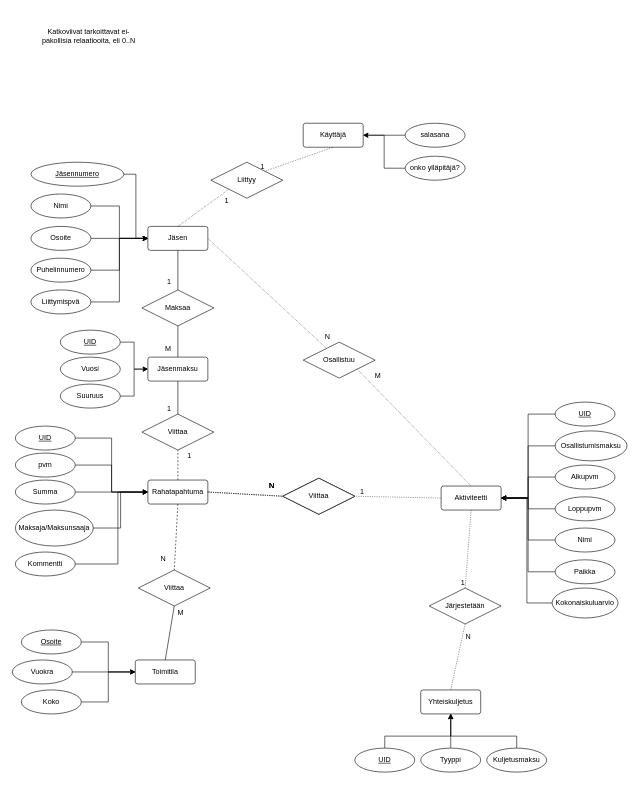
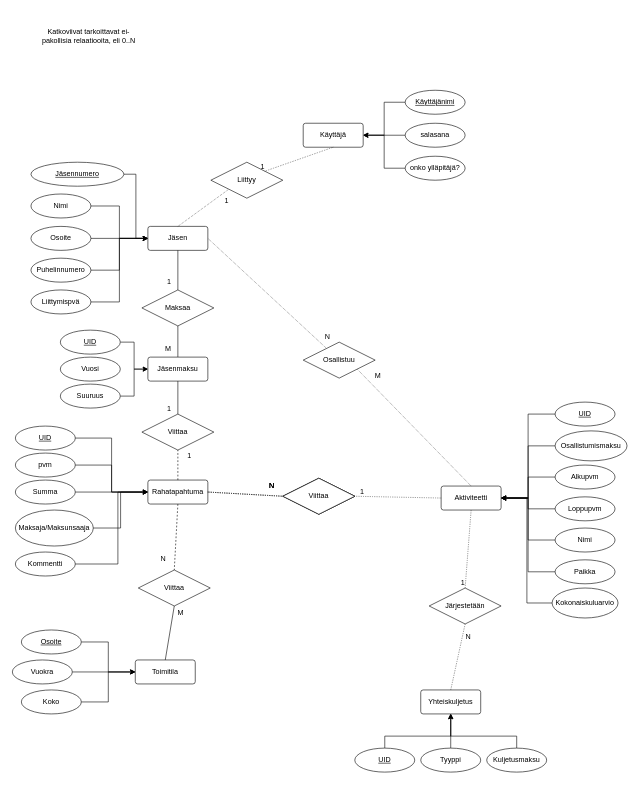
node "Käyttäjänimi": added
edge "Käyttäjänimi" -> "Käyttäjä": added
